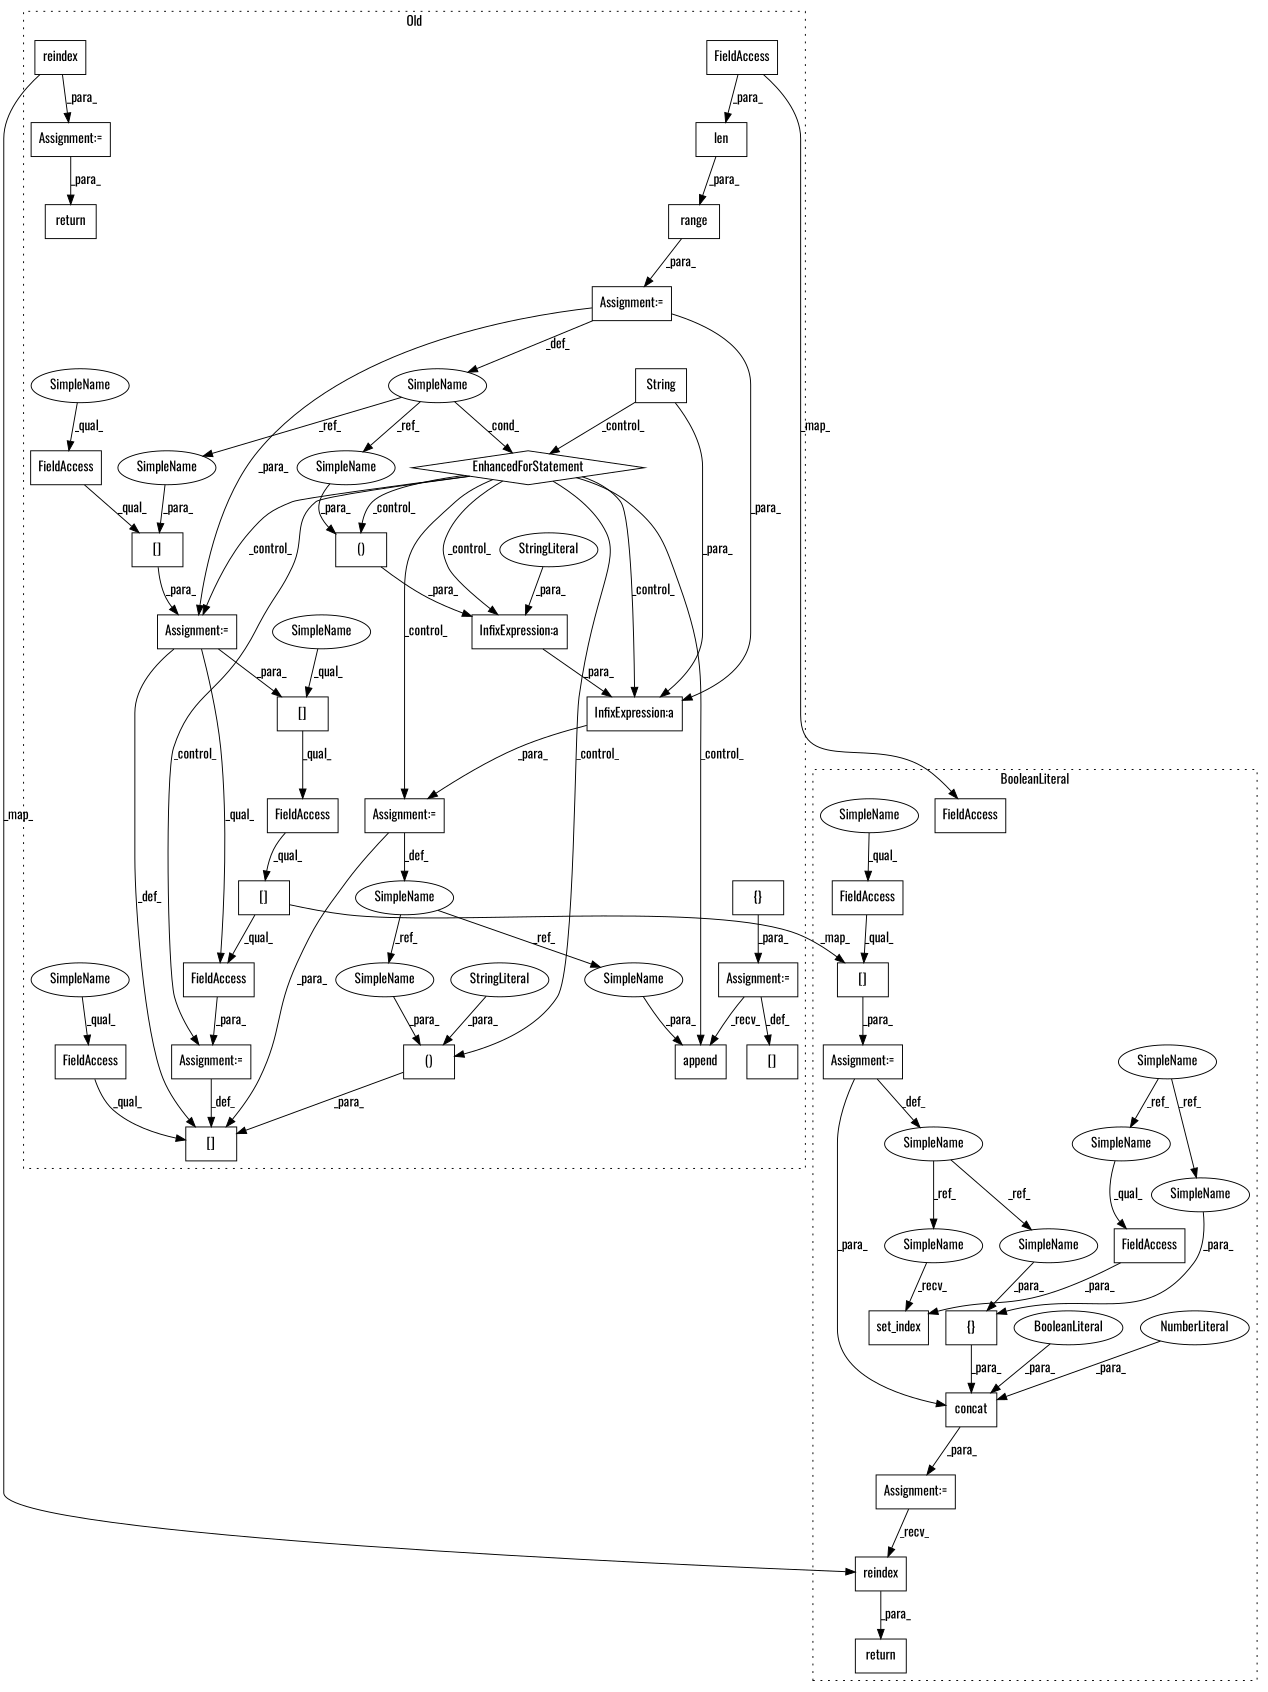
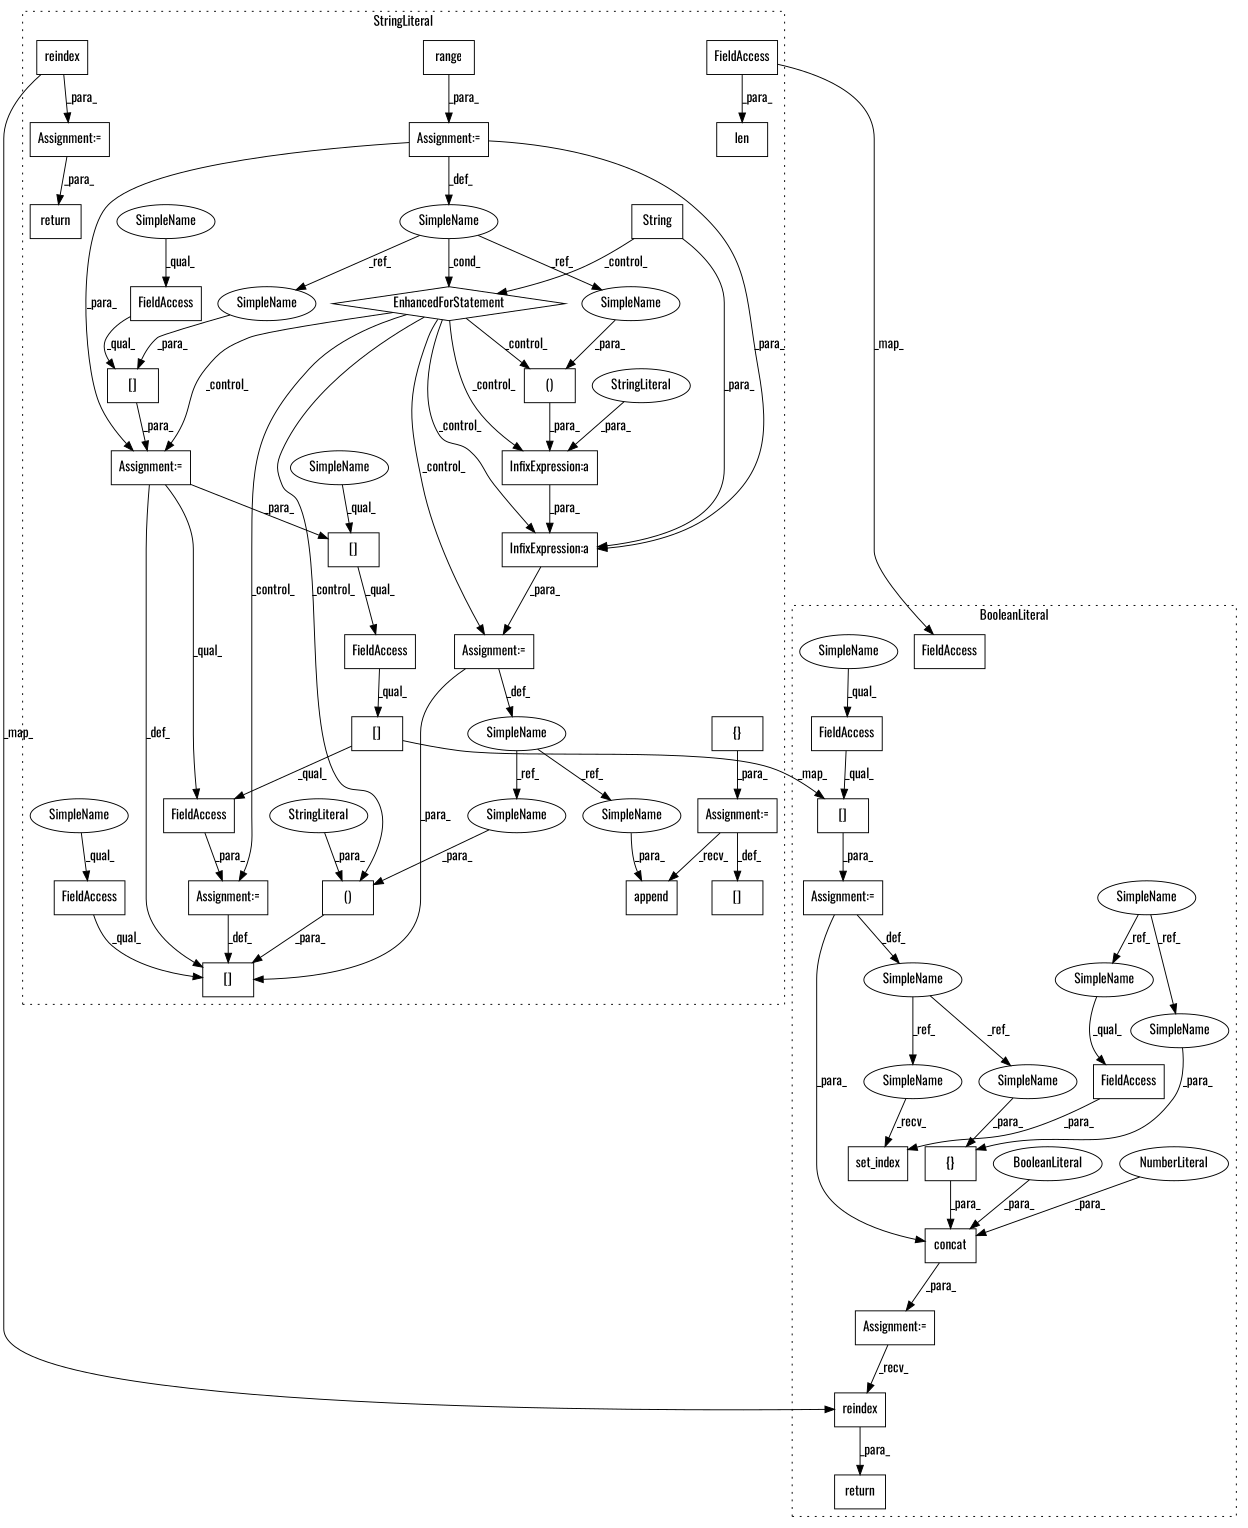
cluster "Old": label "Old" -> "StringLiteral"
edge "len" -> "range": removed, label "_para_"
edge "EnhancedForStatement" -> "append": removed, label "_control_"
